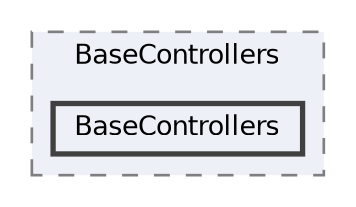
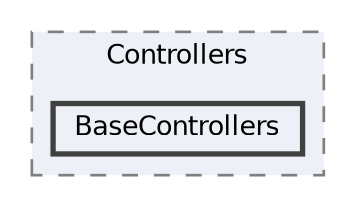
cluster "BaseControllers": label "BaseControllers" -> "Controllers"
